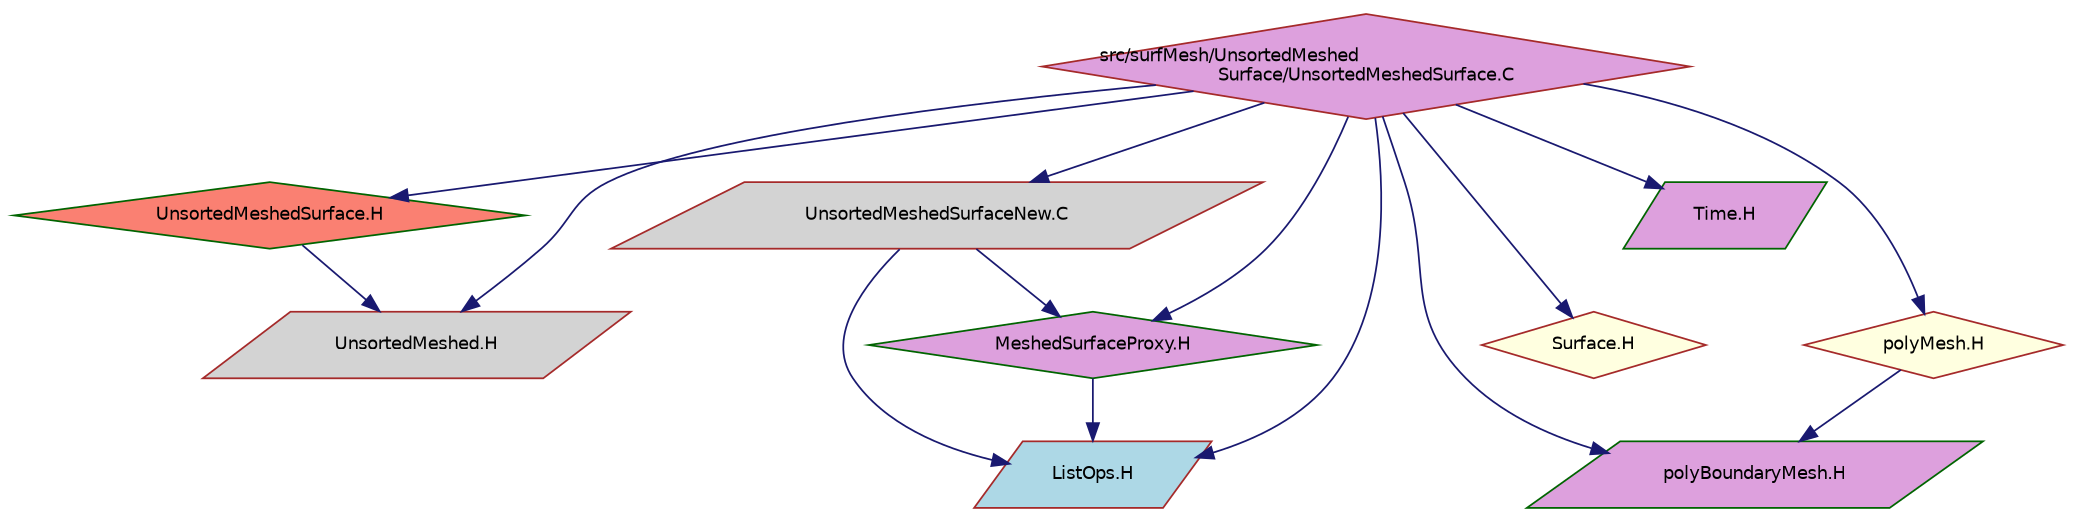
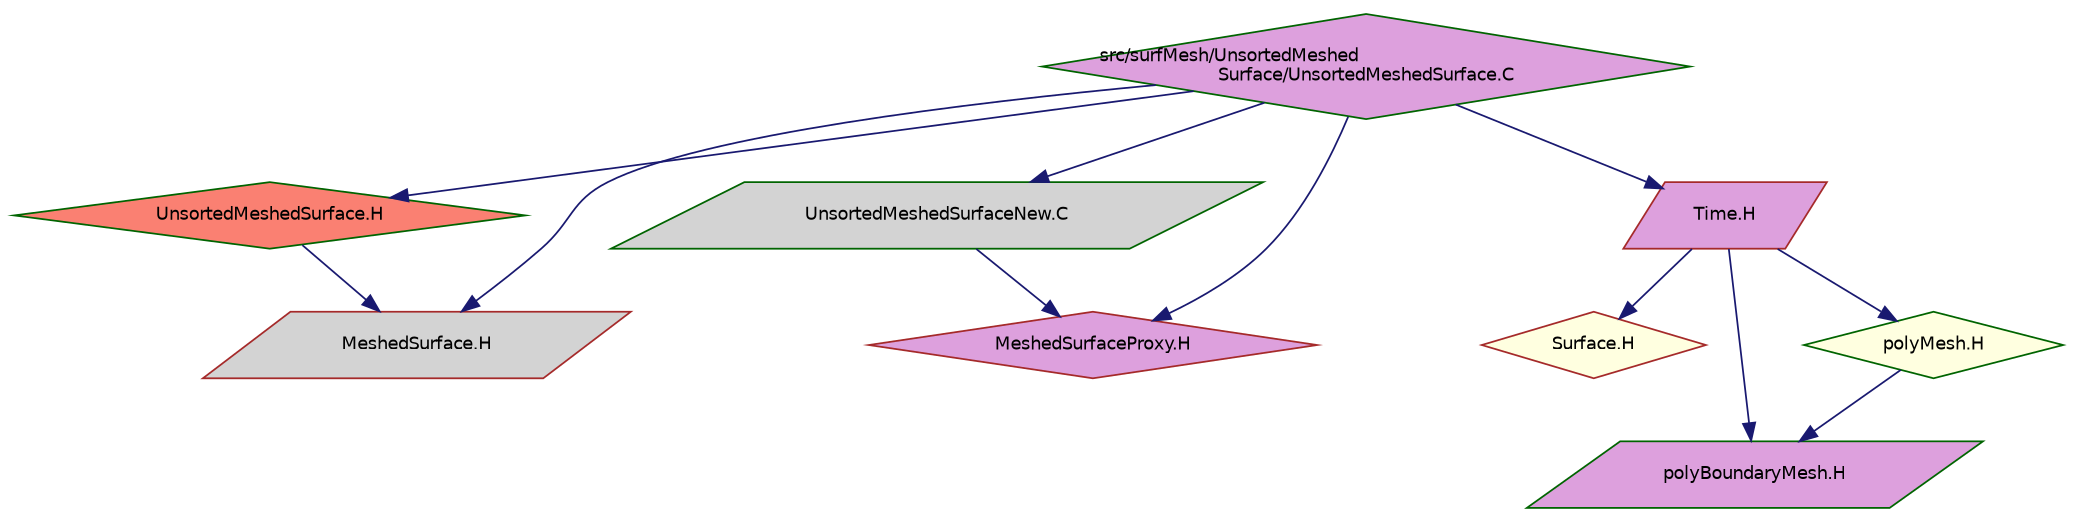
node "src/surfMesh/UnsortedMeshed Surface/UnsortedMeshedSurface.C": color brown -> darkgreen
edge "src/surfMesh/UnsortedMeshed Surface/UnsortedMeshedSurface.C" -> "polyMesh.H": now "Time.H" -> "polyMesh.H"
edge "src/surfMesh/UnsortedMeshed Surface/UnsortedMeshedSurface.C" -> "Surface.H": now "Time.H" -> "Surface.H"
node "UnsortedMeshedSurfaceNew.C": color brown -> darkgreen
node "Time.H": color darkgreen -> brown
edge "src/surfMesh/UnsortedMeshed Surface/UnsortedMeshedSurface.C" -> "polyBoundaryMesh.H": now "Time.H" -> "polyBoundaryMesh.H"
node "UnsortedMeshed.H": label "UnsortedMeshed.H" -> "MeshedSurface.H"
node "MeshedSurfaceProxy.H": color darkgreen -> brown
node "polyMesh.H": color brown -> darkgreen
node "ListOps.H": removed
